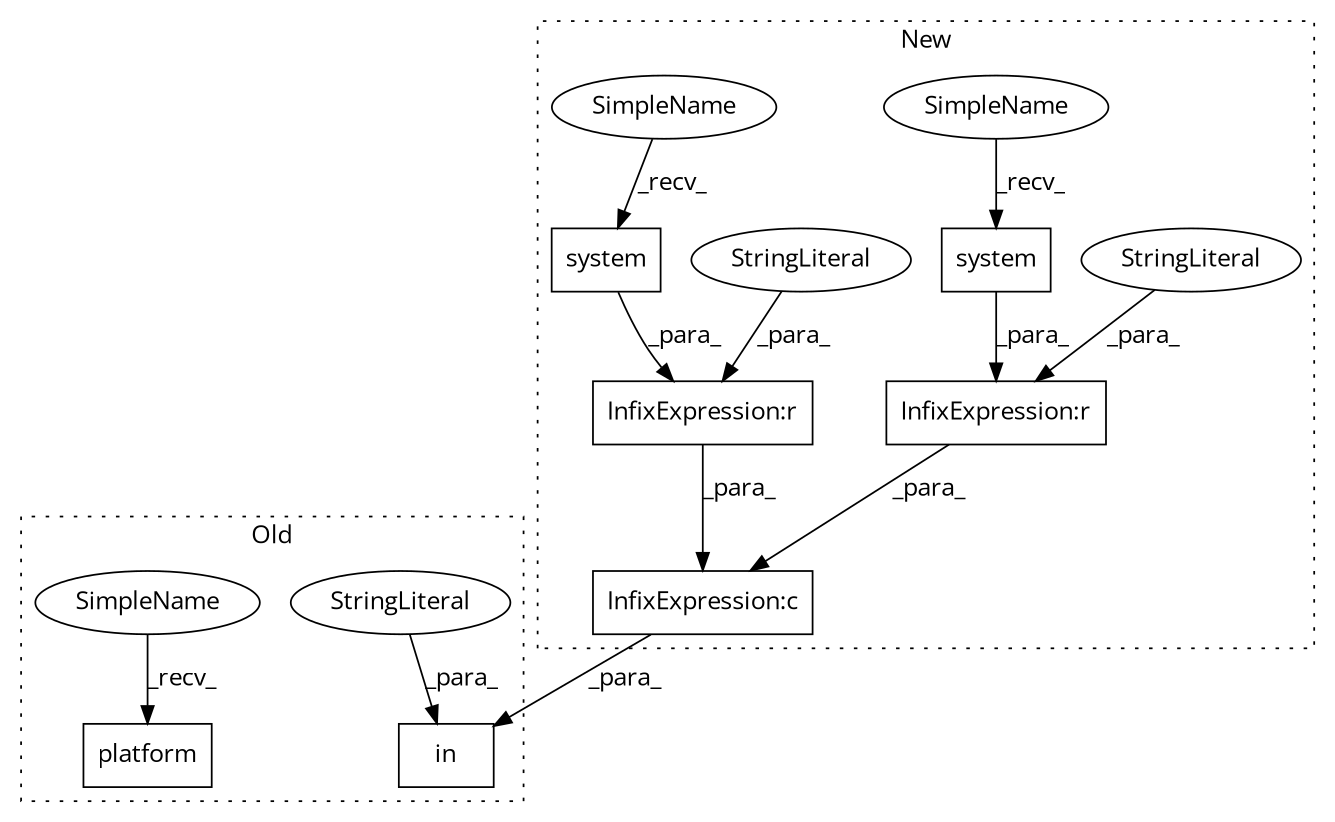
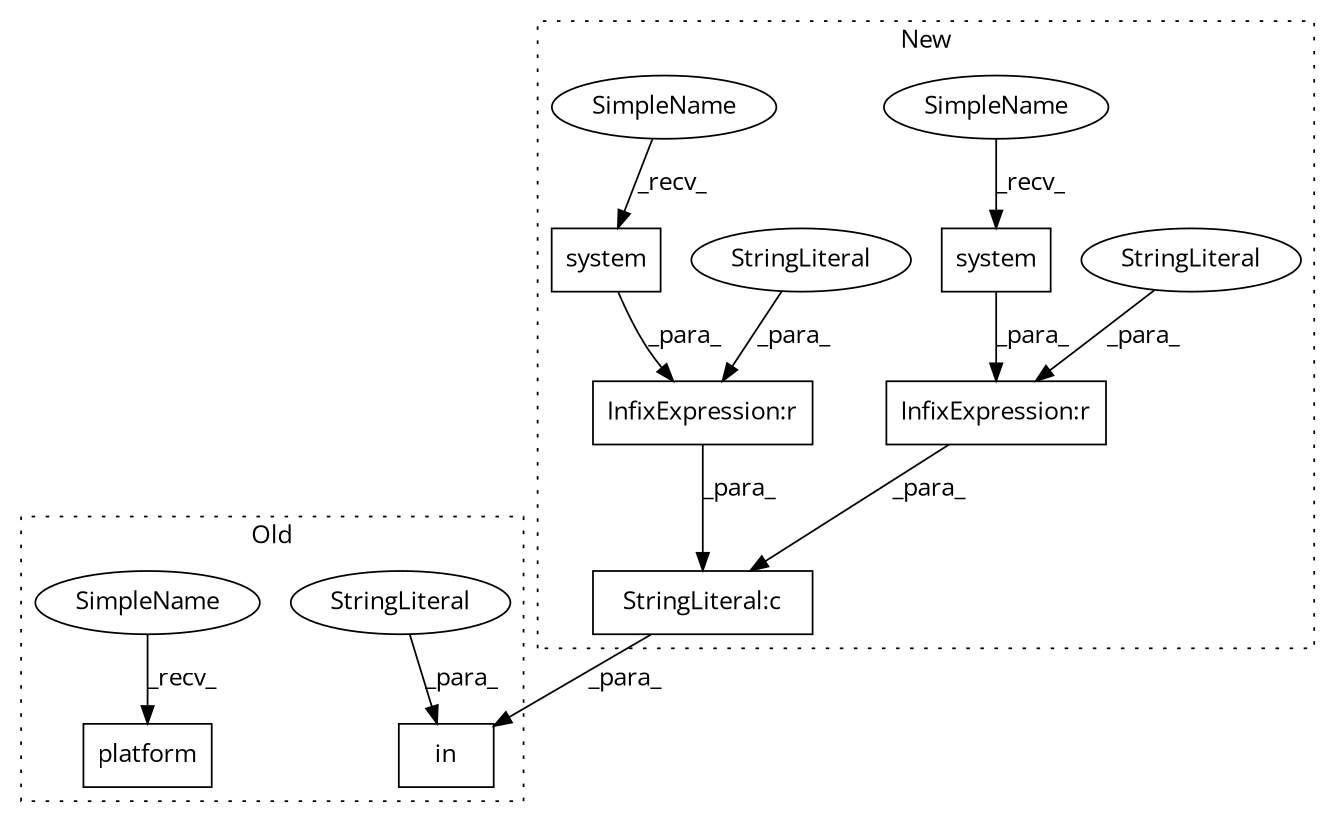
node "InfixExpression:c": label "InfixExpression:c" -> "StringLiteral:c"
